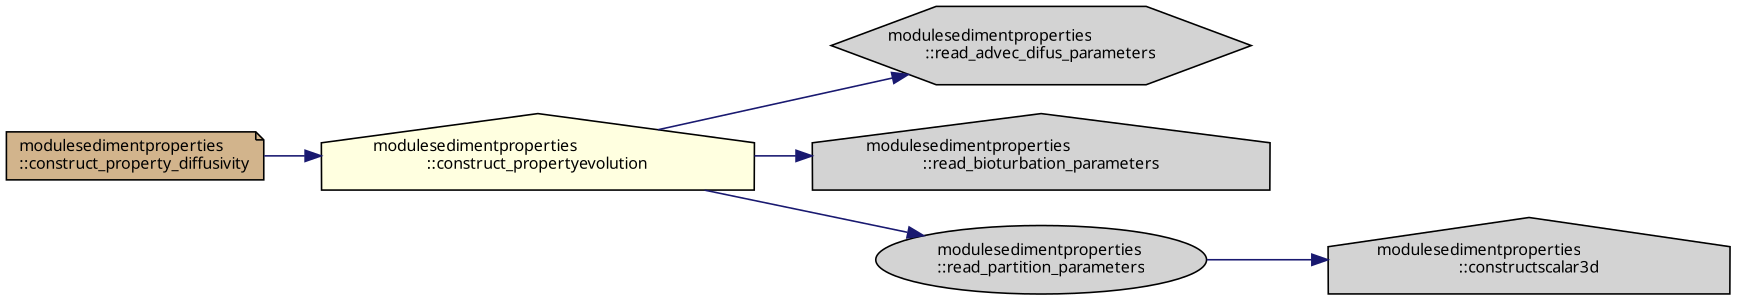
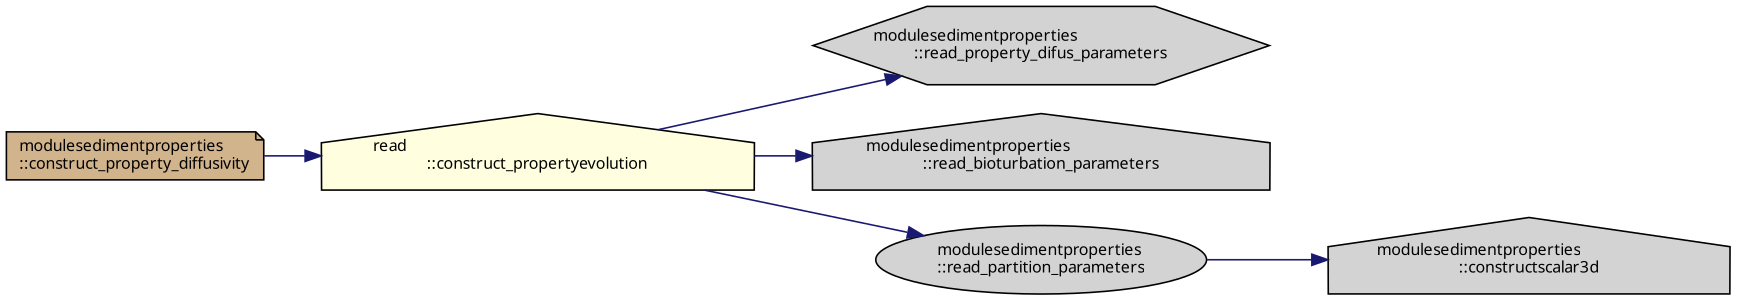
node "modulesedimentproperties ::read_advec_difus_parameters": label "modulesedimentproperties ::read_advec_difus_parameters" -> "modulesedimentproperties ::read_property_difus_parameters"
node "modulesedimentproperties ::construct_propertyevolution": label "modulesedimentproperties ::construct_propertyevolution" -> "read ::construct_propertyevolution"
